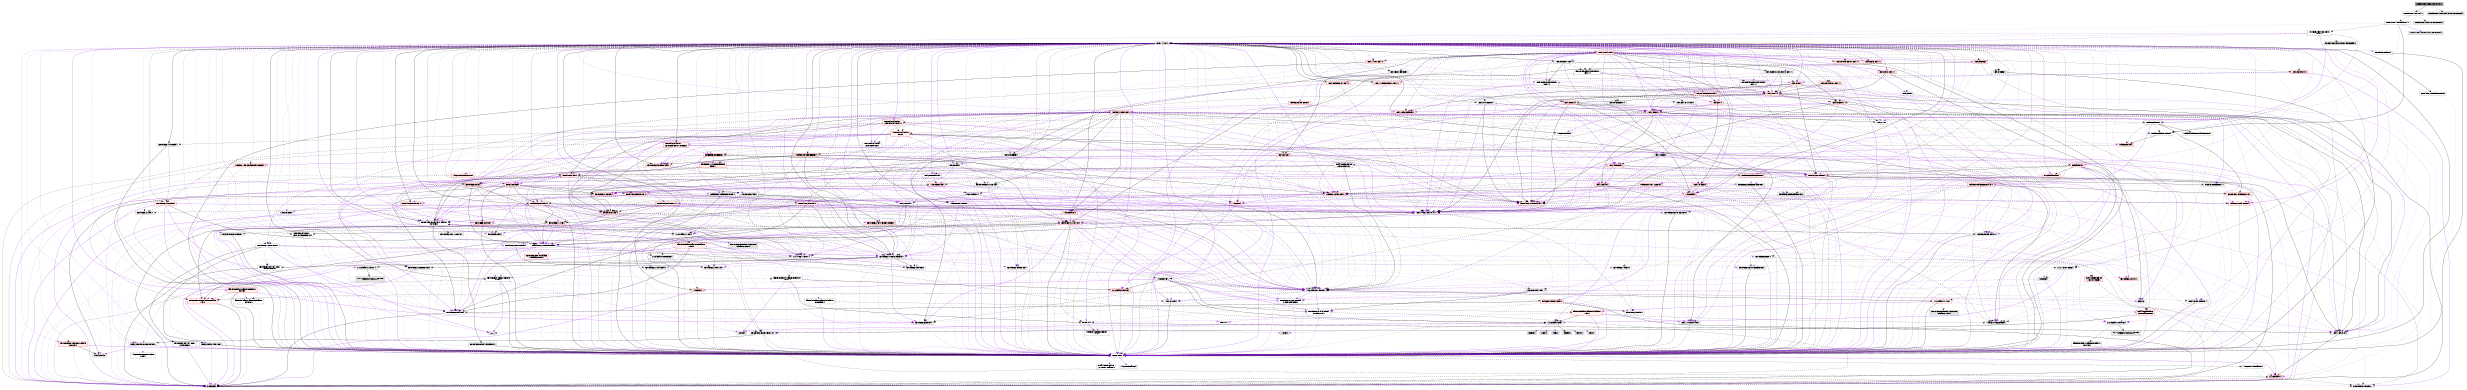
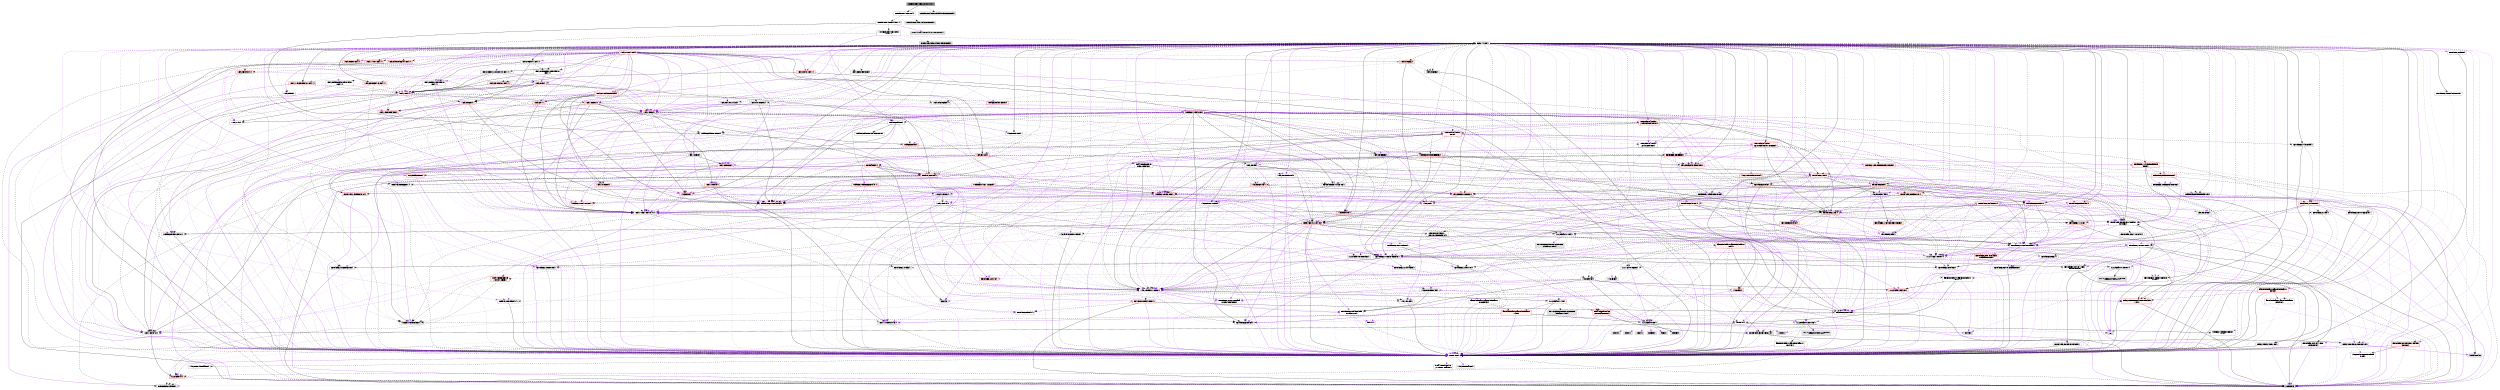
node "Logging/LogMacros.h": label "Logging/LogMacros.h" -> "Logging/VarArgs.h"
edge "Misc/StructBuilder.h" -> "Math/UnrealMathUtility.h": removed
edge "Templates/PointerIsConvertible FromTo.h" -> "initializer_list": now "Templates/PointerIsConvertible FromTo.h" -> "Misc/StaticAssertComplete Type.h"
